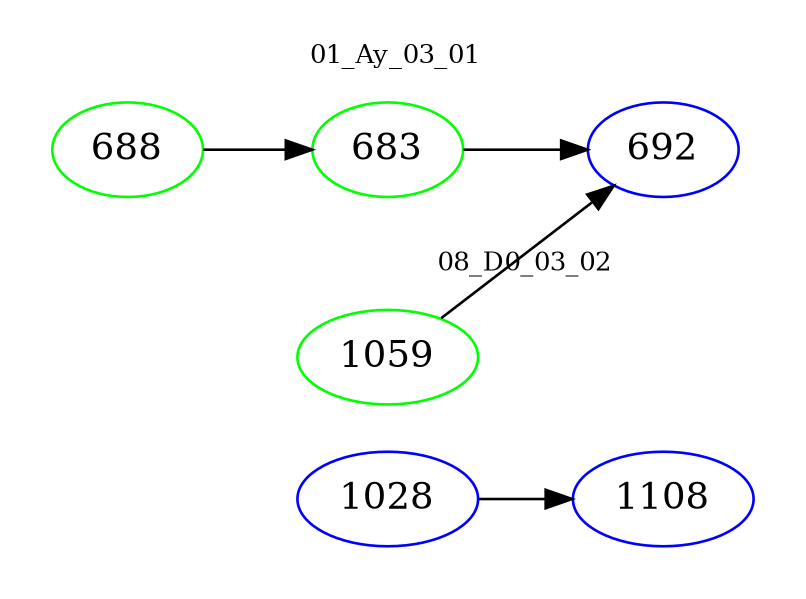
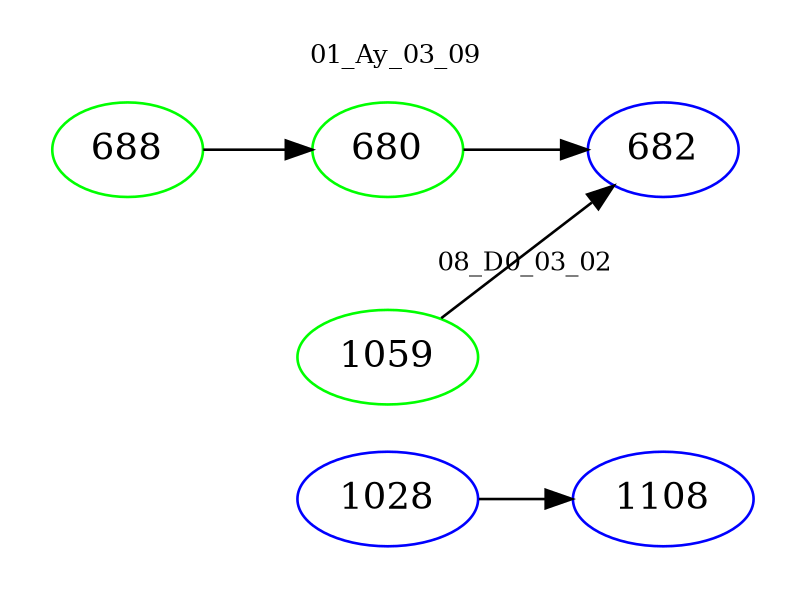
cluster "01_Ay_03_01": label "01_Ay_03_01" -> "01_Ay_03_09"
node "683": label "683" -> "680"
node "692": label "692" -> "682"
